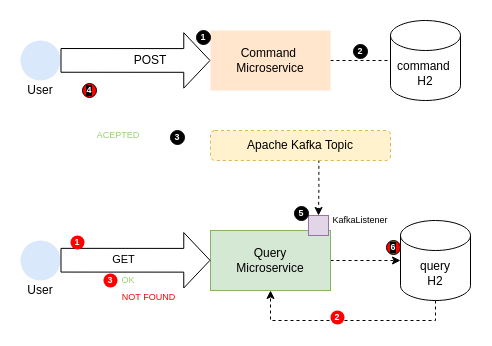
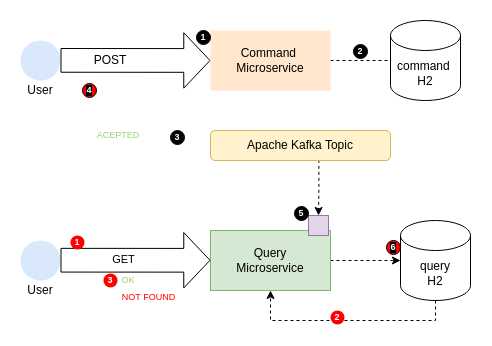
node "POST": moved (151, 61) -> (111, 61)
node "Apache Kafka Topic": style dashed -> solid
node "KafkaListener": removed
